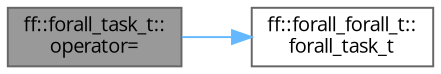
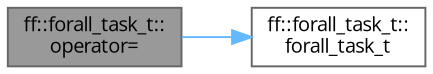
node "ff::forall_forall_t:: forall_task_t": label "ff::forall_forall_t:: forall_task_t" -> "ff::forall_task_t:: forall_task_t"
